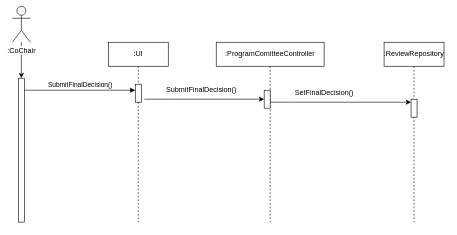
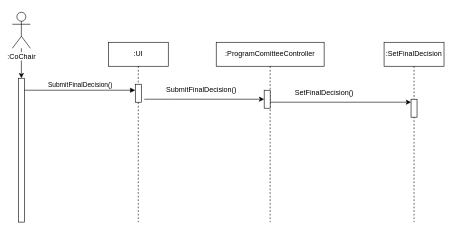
node ":CoChair": moved (21, 24) -> (21, 30)
node ":ReviewRepository": label ":ReviewRepository" -> ":SetFinalDecision"
